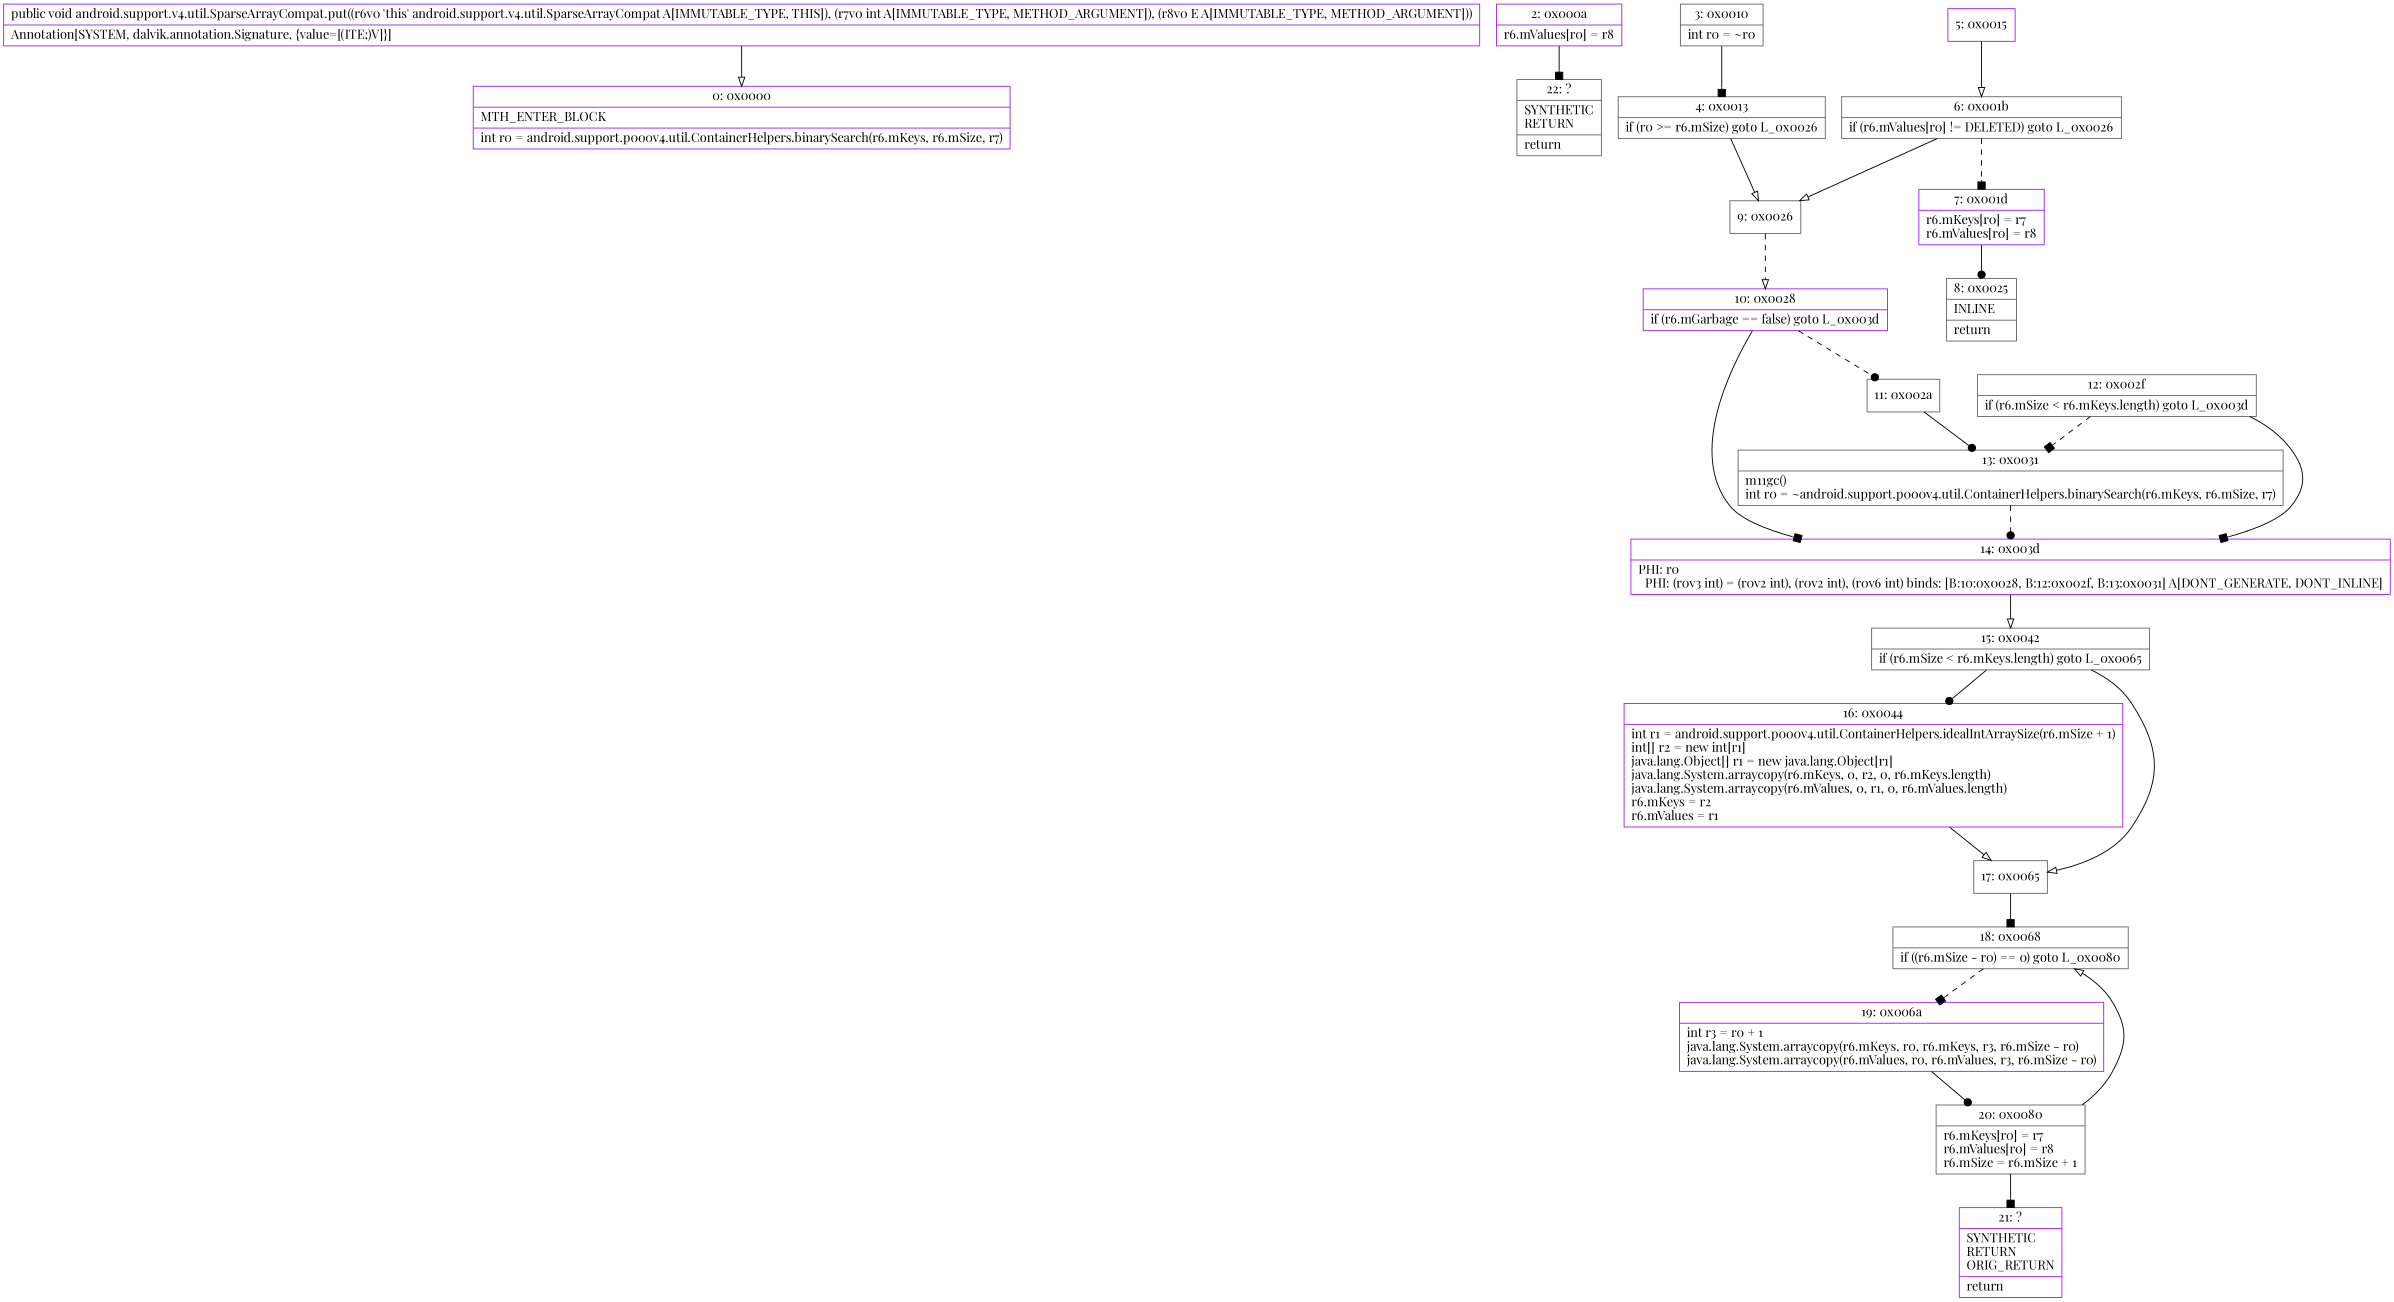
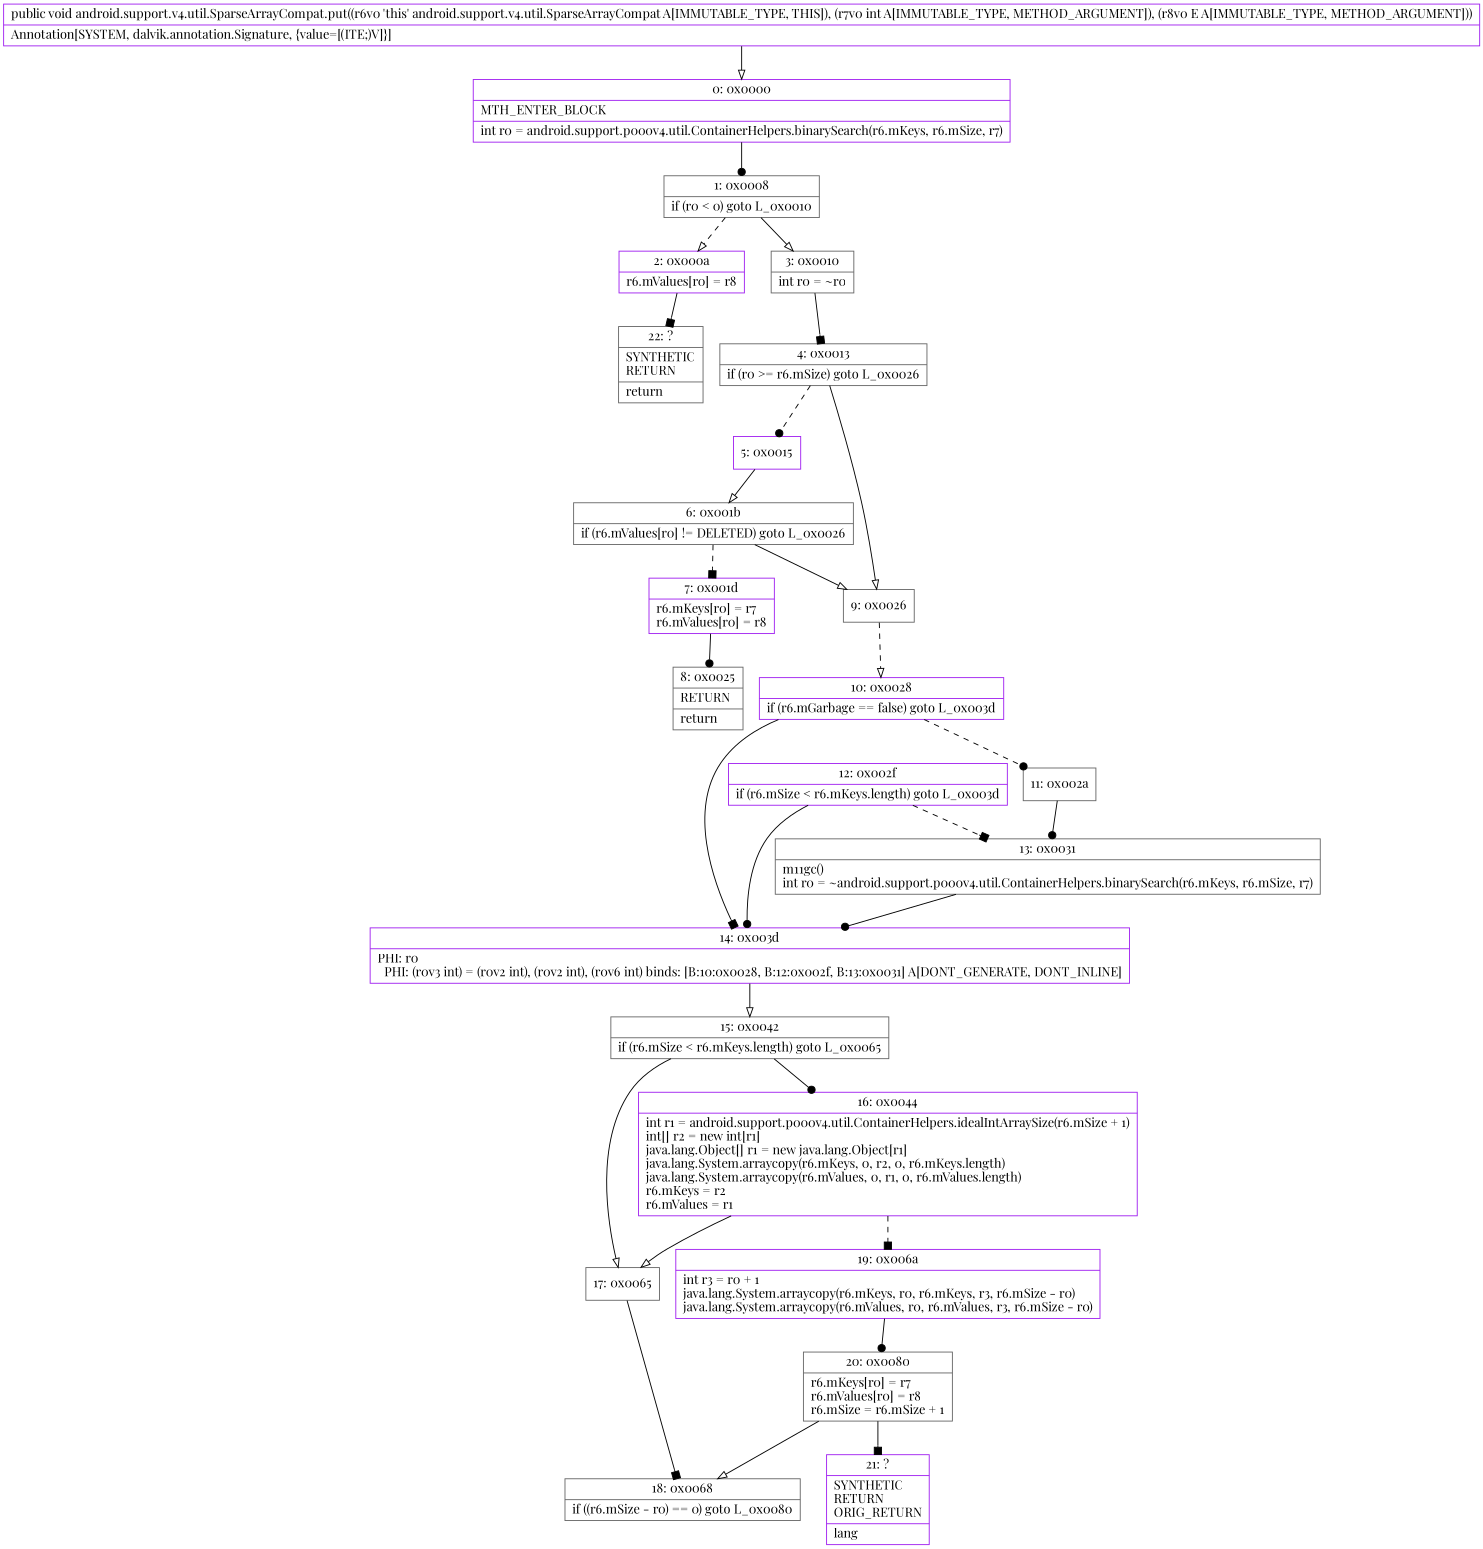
node "1: 0x0008": added
node "8: 0x0025": text "INLINE" -> "RETURN"
node "12: 0x002f": color gray40 -> purple
edge "4: 0x0013" -> "5: 0x0015": added
edge "12: 0x002f" -> "14: 0x003d": arrowhead box -> dot
edge "13: 0x0031" -> "14: 0x003d": style dashed -> solid
edge "18: 0x0068" -> "19: 0x006a": now "16: 0x0044" -> "19: 0x006a"
node "21: ?": text "return" -> "lang"
